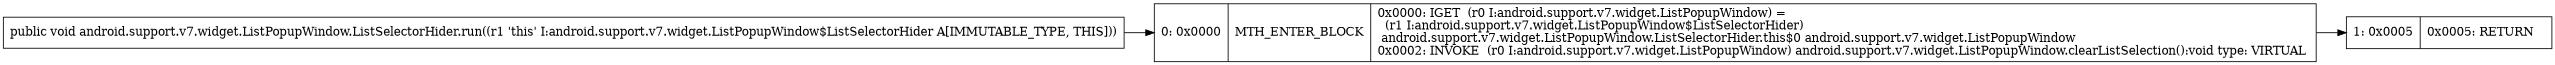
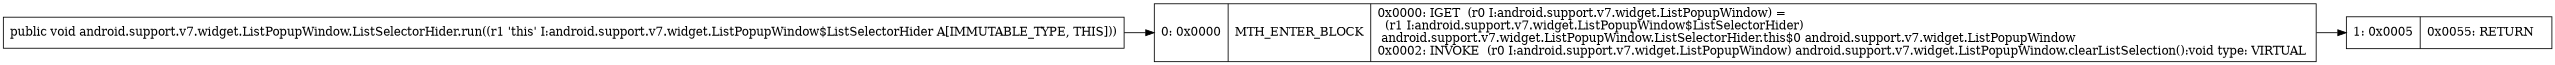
node "1: 0x0005": text "0x0005: RETURN" -> "0x0055: RETURN"
